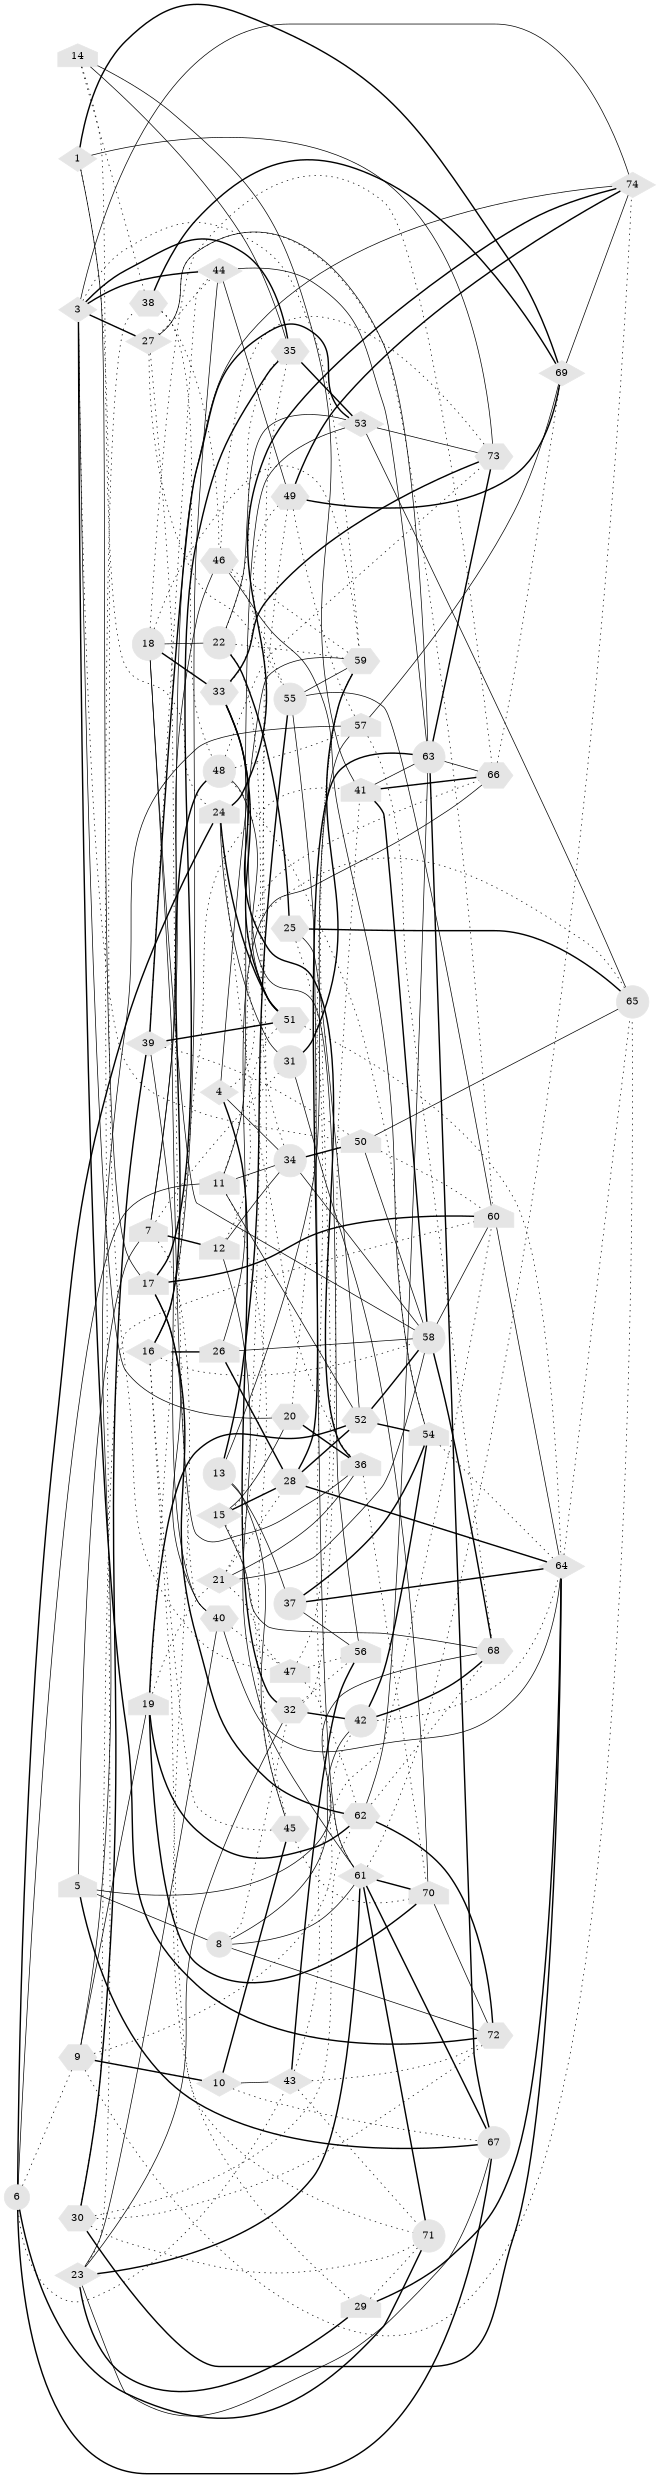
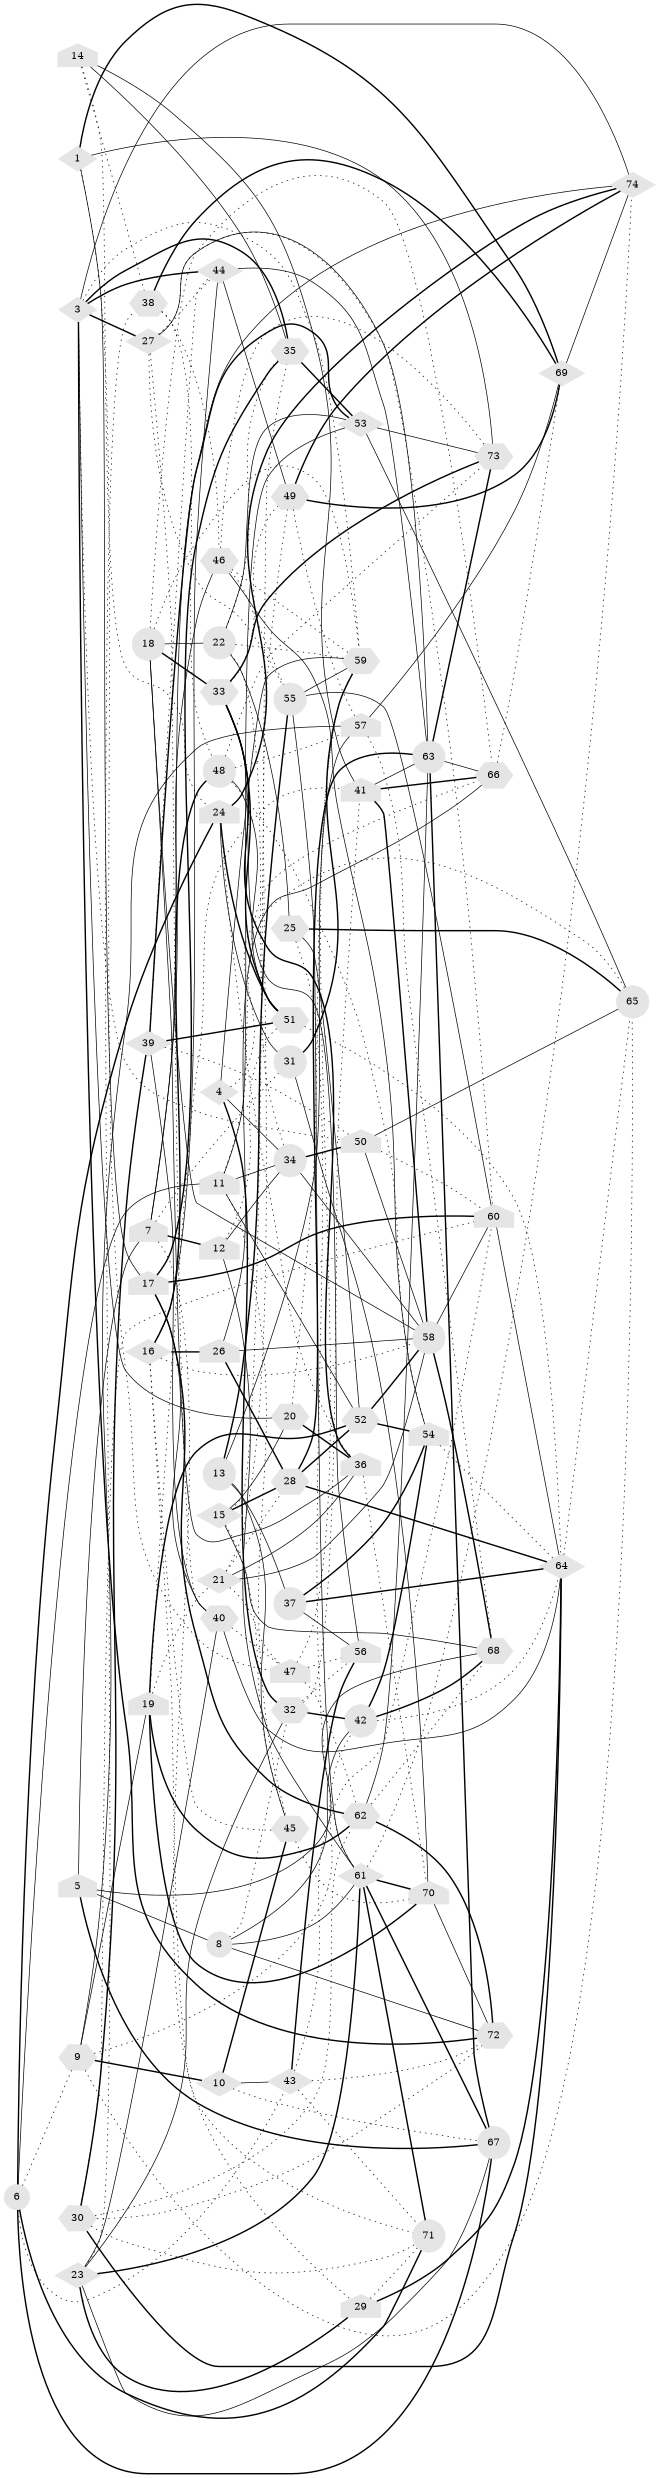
edge "22" -- "25": style bold -> solid
